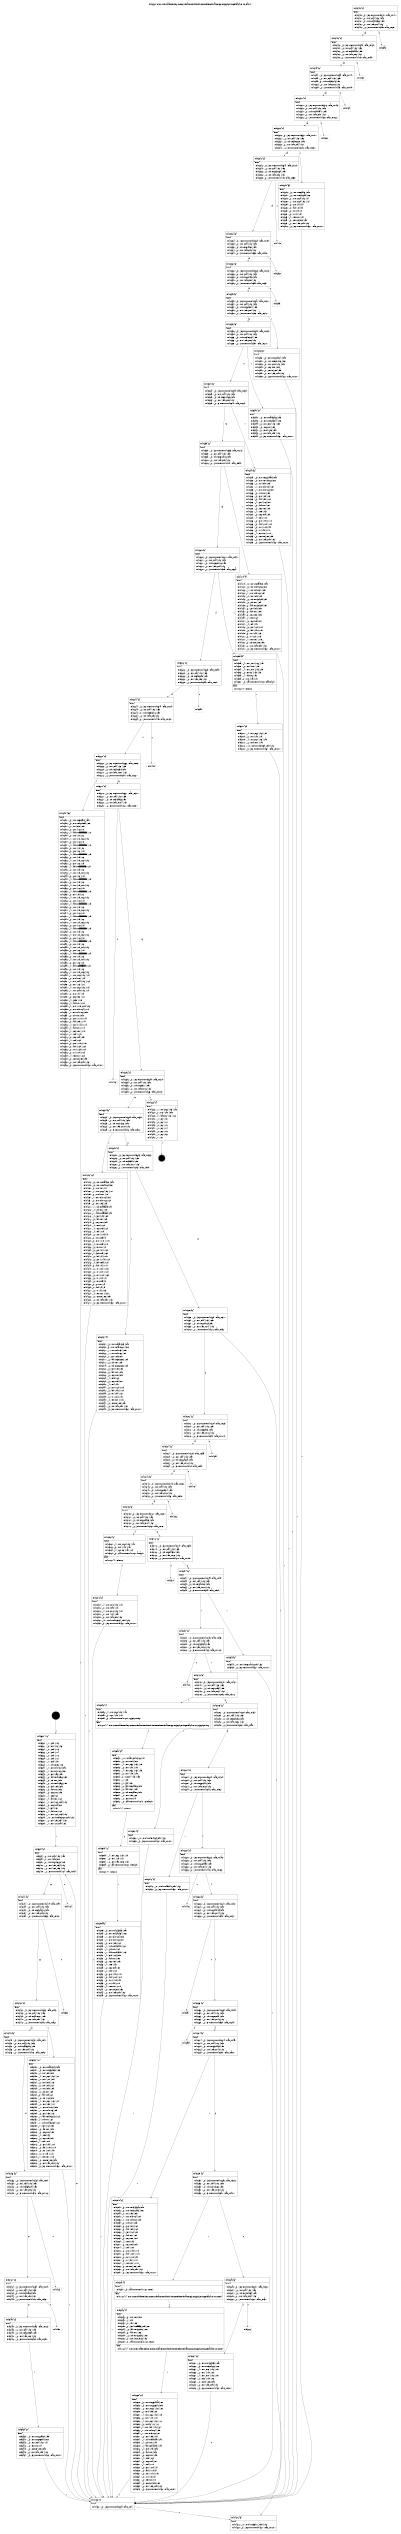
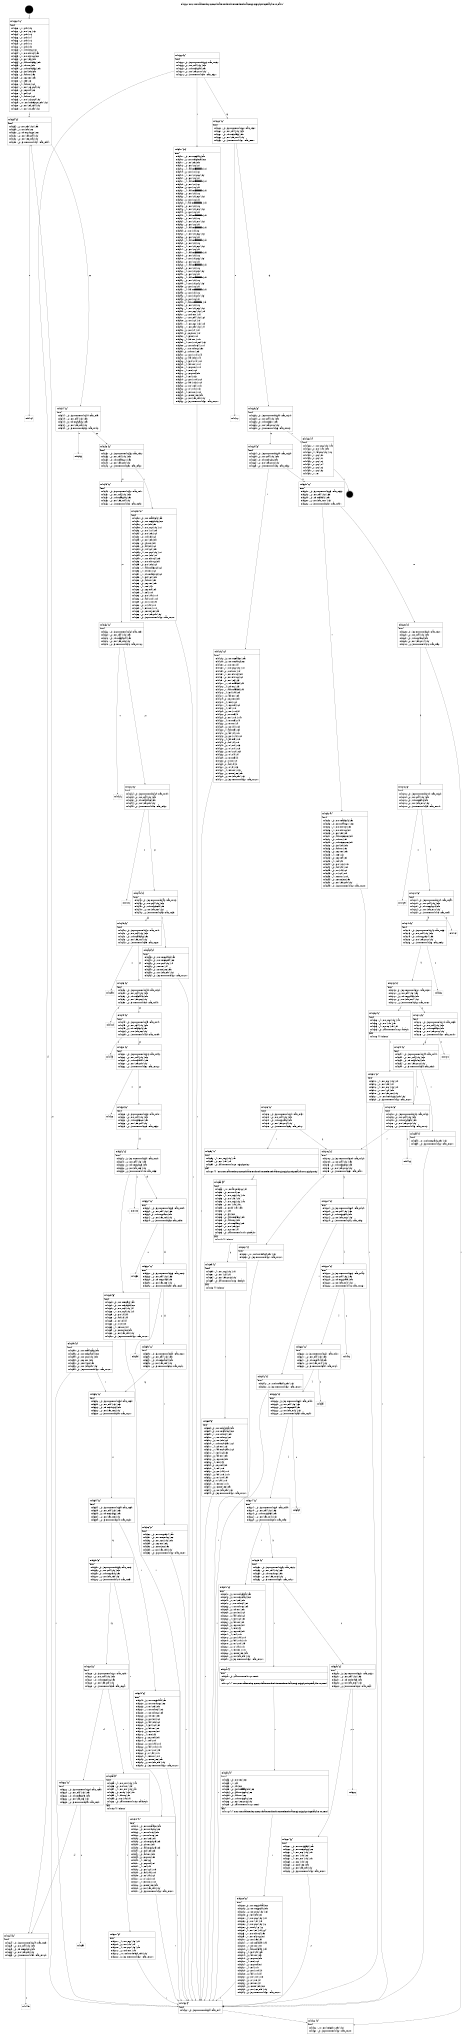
edge "0x40352c [28]" -> "0x4038d2 [53]": now "0x403548 [28]" -> "0x4038d2 [53]"
edge "0x4035b8 [28]" -> "0x403b90 [30]": reversed
edge "0x403644 [28]" -> "0x403660 [28]": reversed
edge "0x4034a0 [28]" -> "0x4034bc [28]": added, label "20"
edge "0x4037b0 [28]" -> "0x4037cc [28]": now "0x4037b0 [28]" -> "0x4037e8 [28]"
